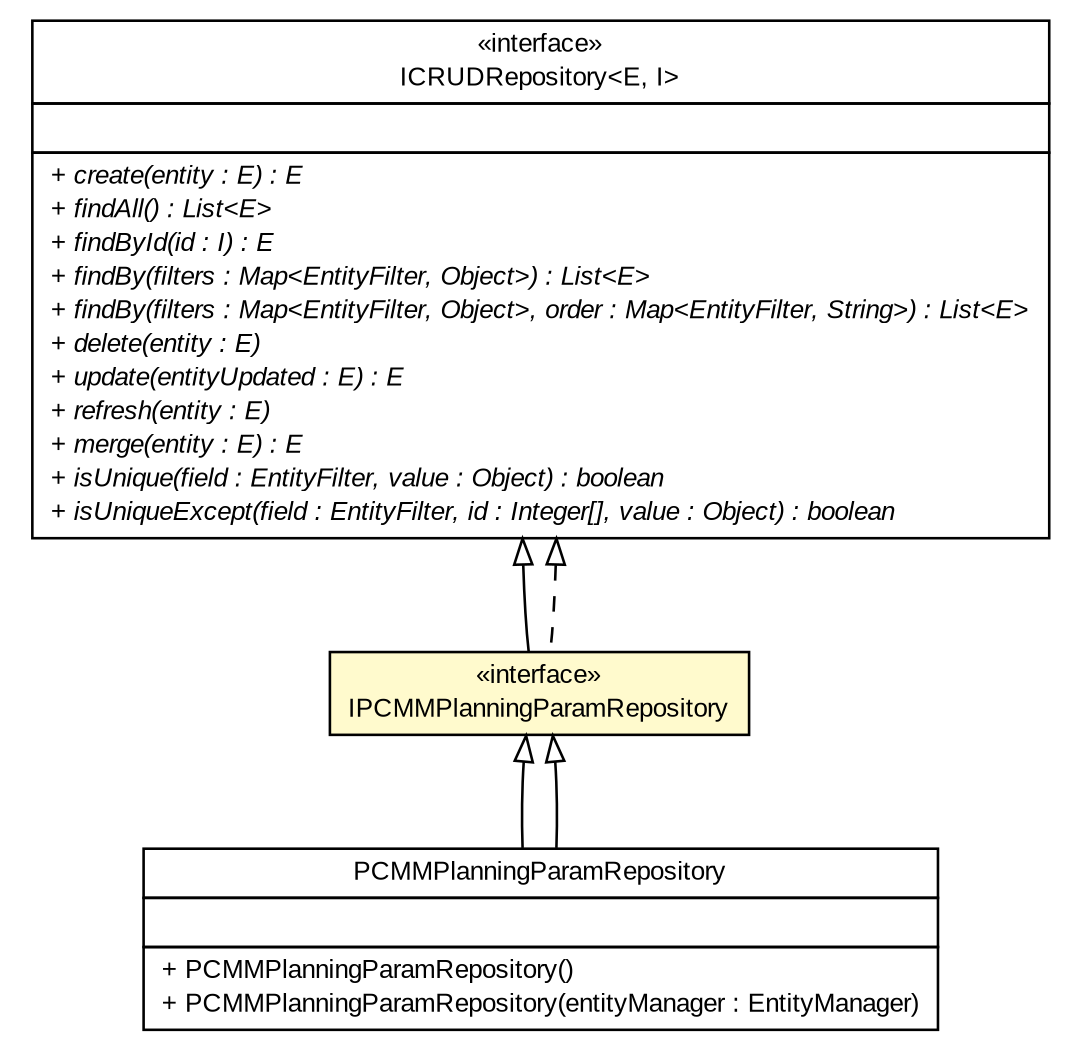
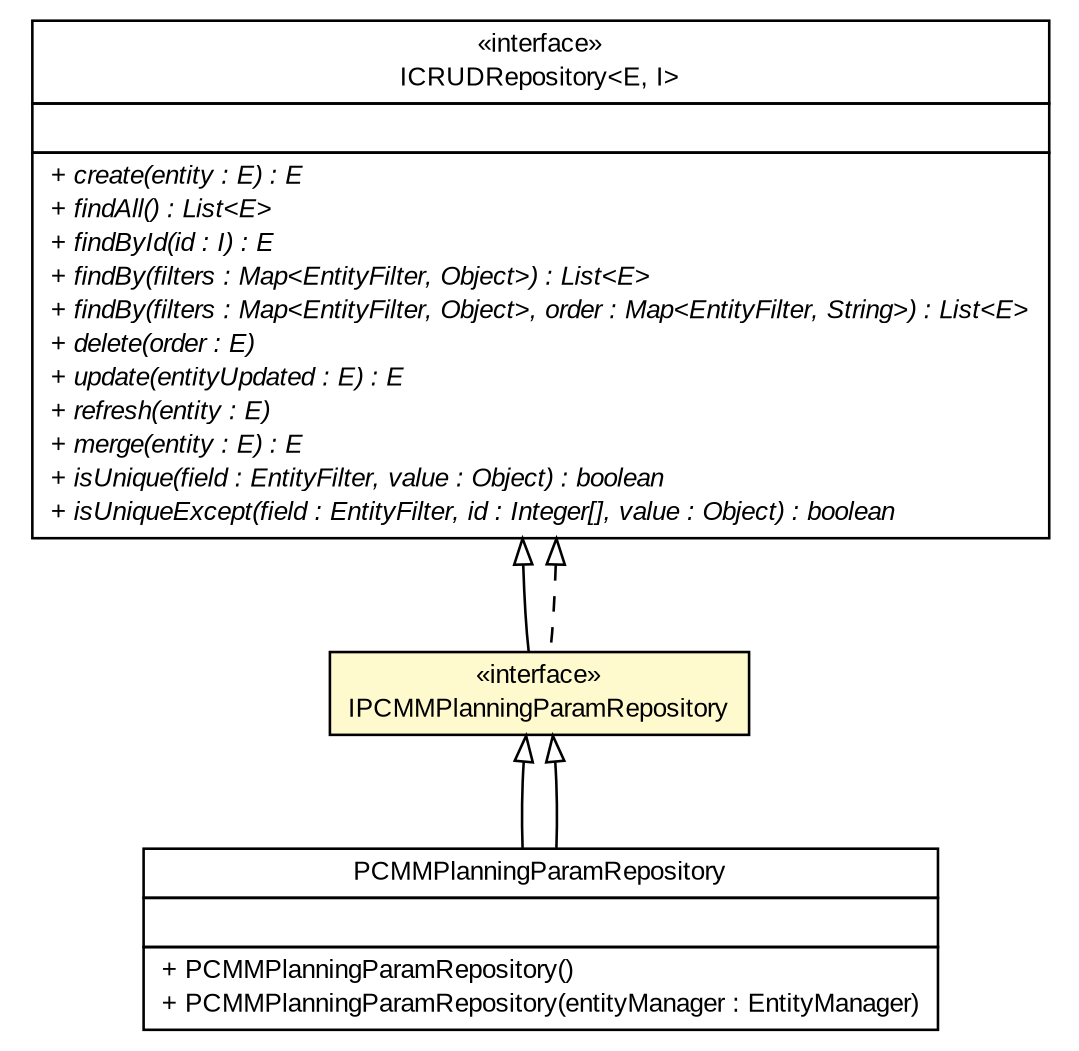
node "ICRUDRepository<E, I>": text "+ delete(entity : E)" -> "+ delete(order : E)"
